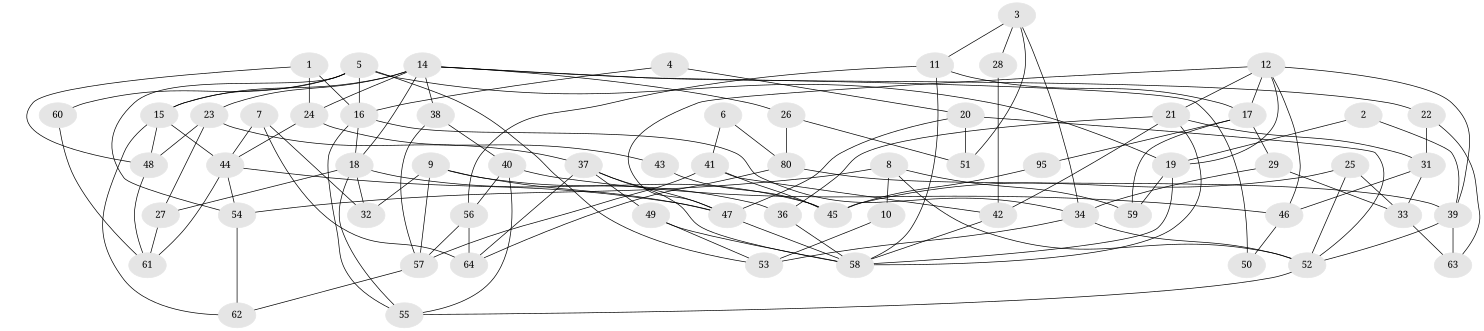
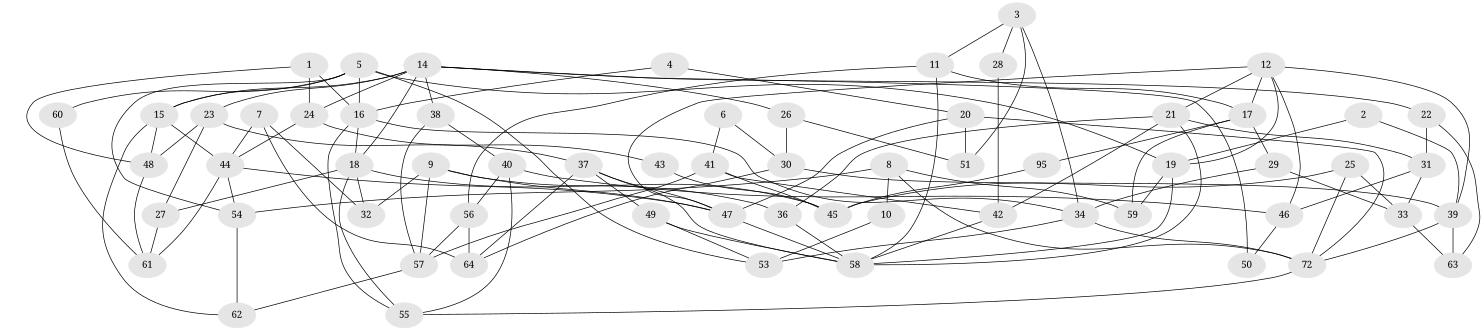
node "80": label "80" -> "30"
node "52": label "52" -> "72"
